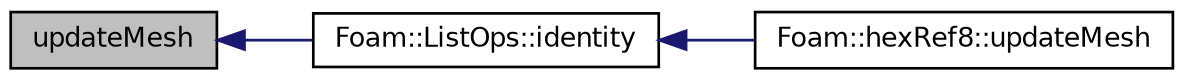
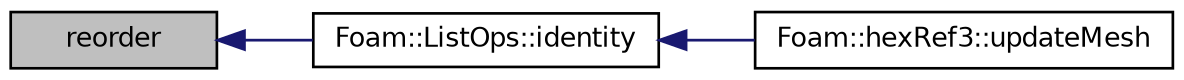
node "updateMesh": label "updateMesh" -> "reorder"
node "Foam::hexRef8::updateMesh": label "Foam::hexRef8::updateMesh" -> "Foam::hexRef3::updateMesh"
